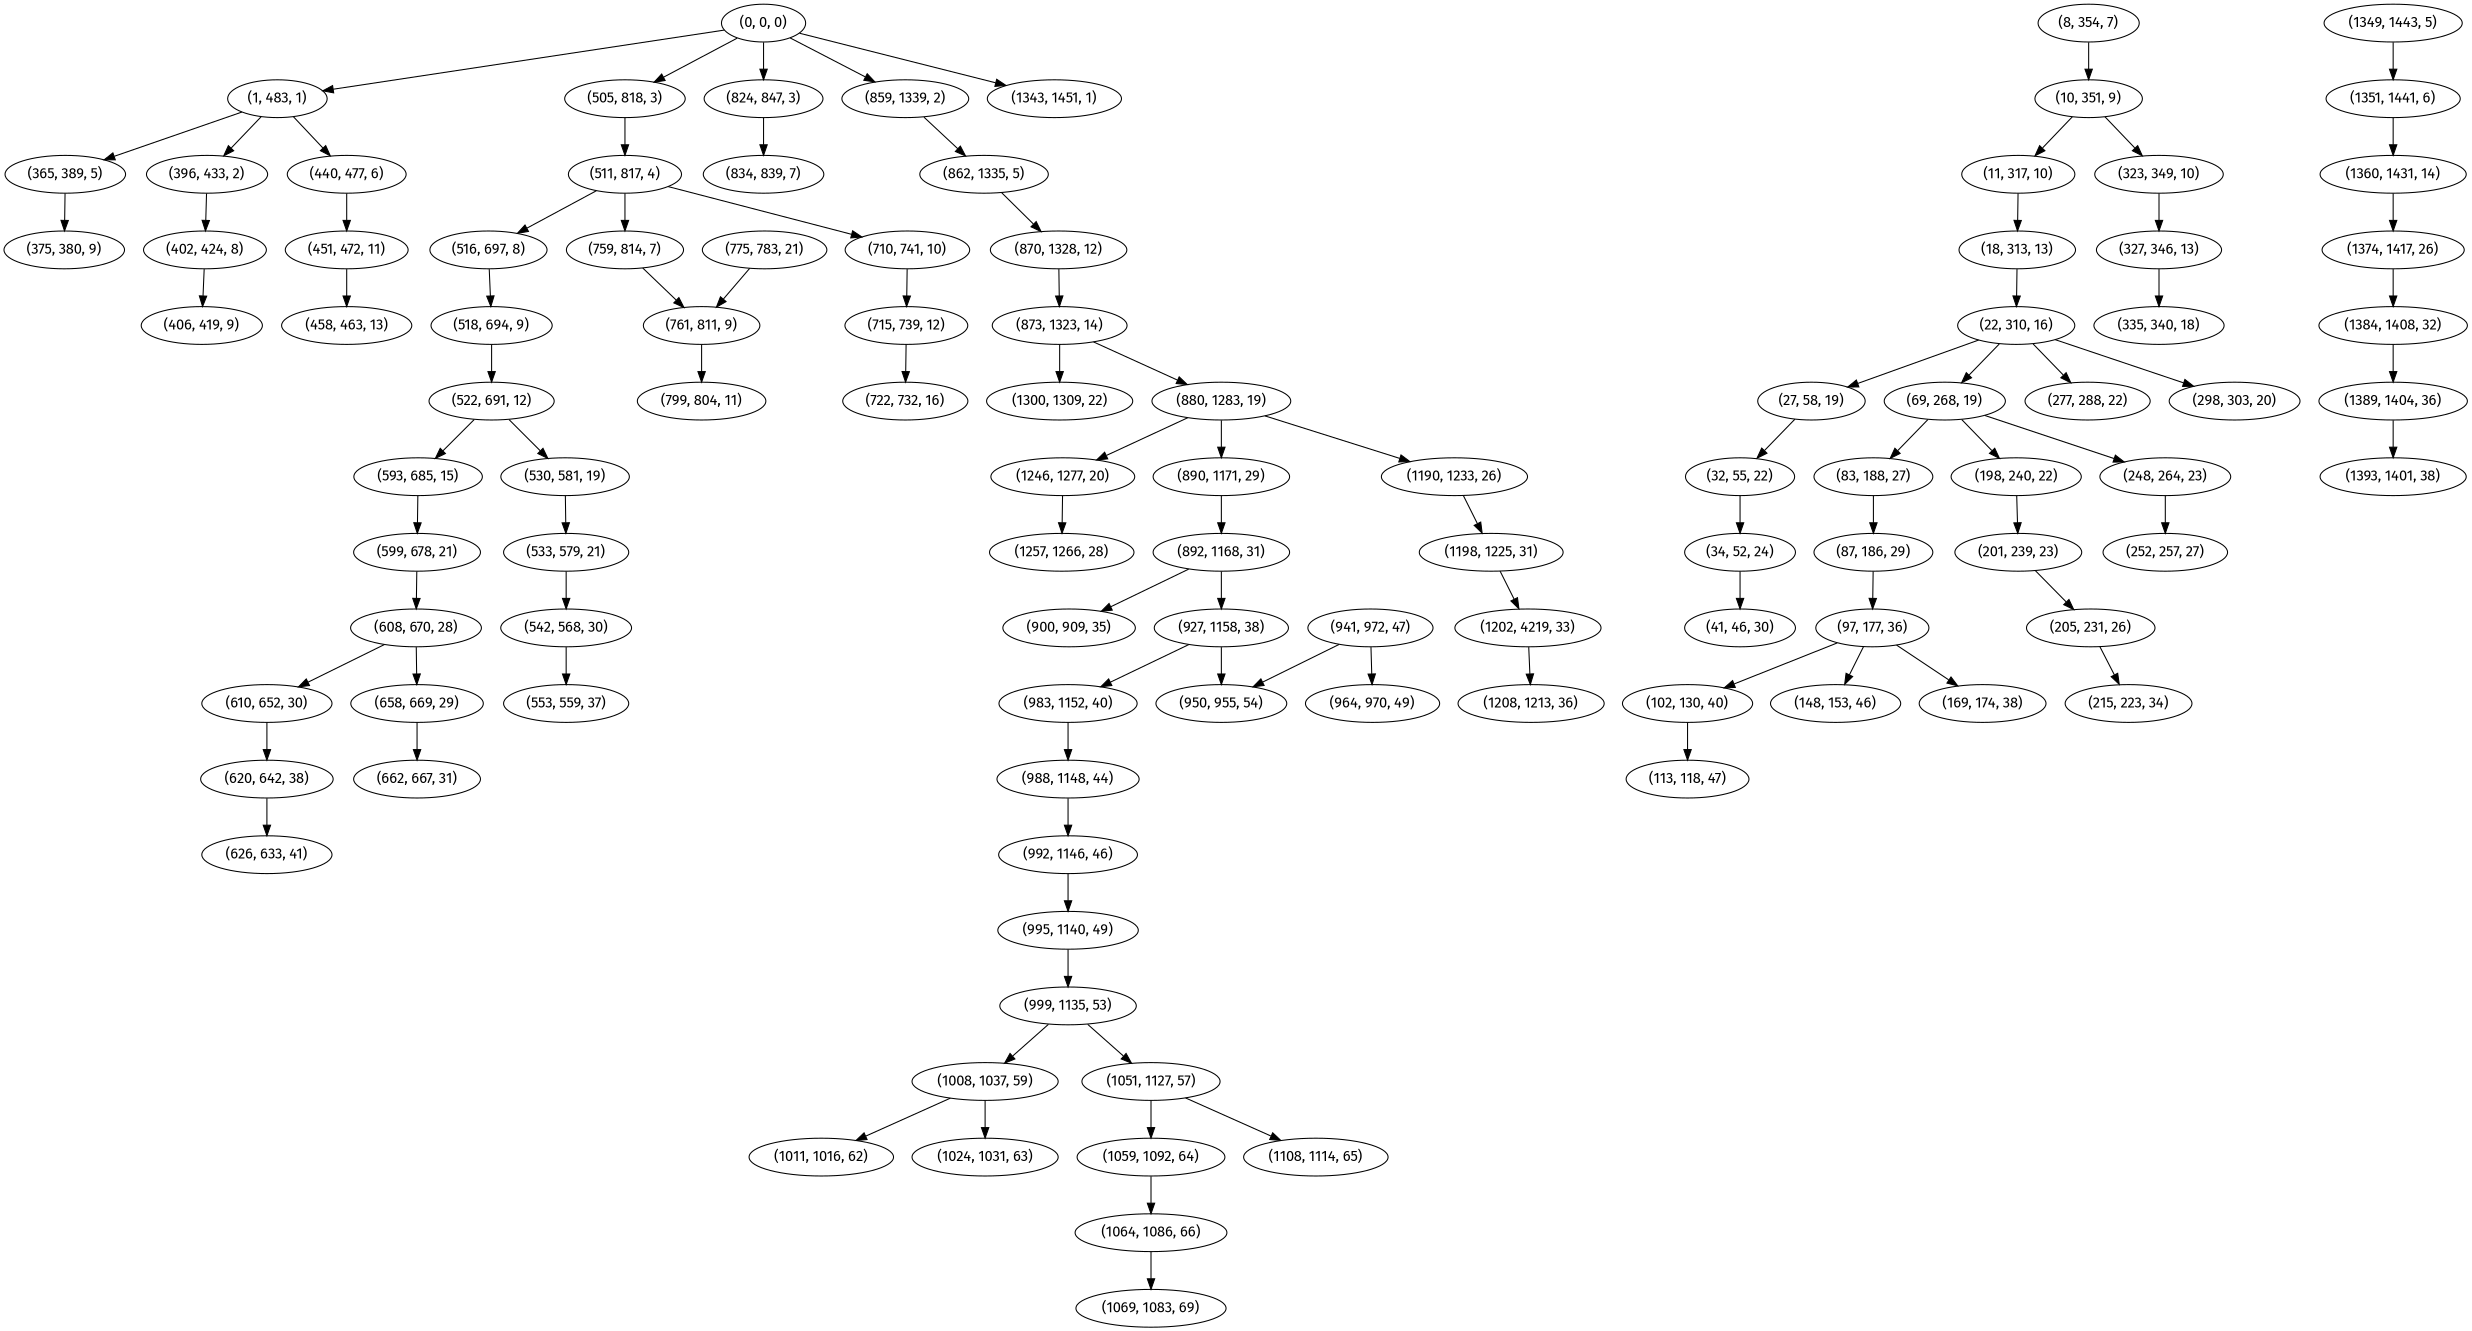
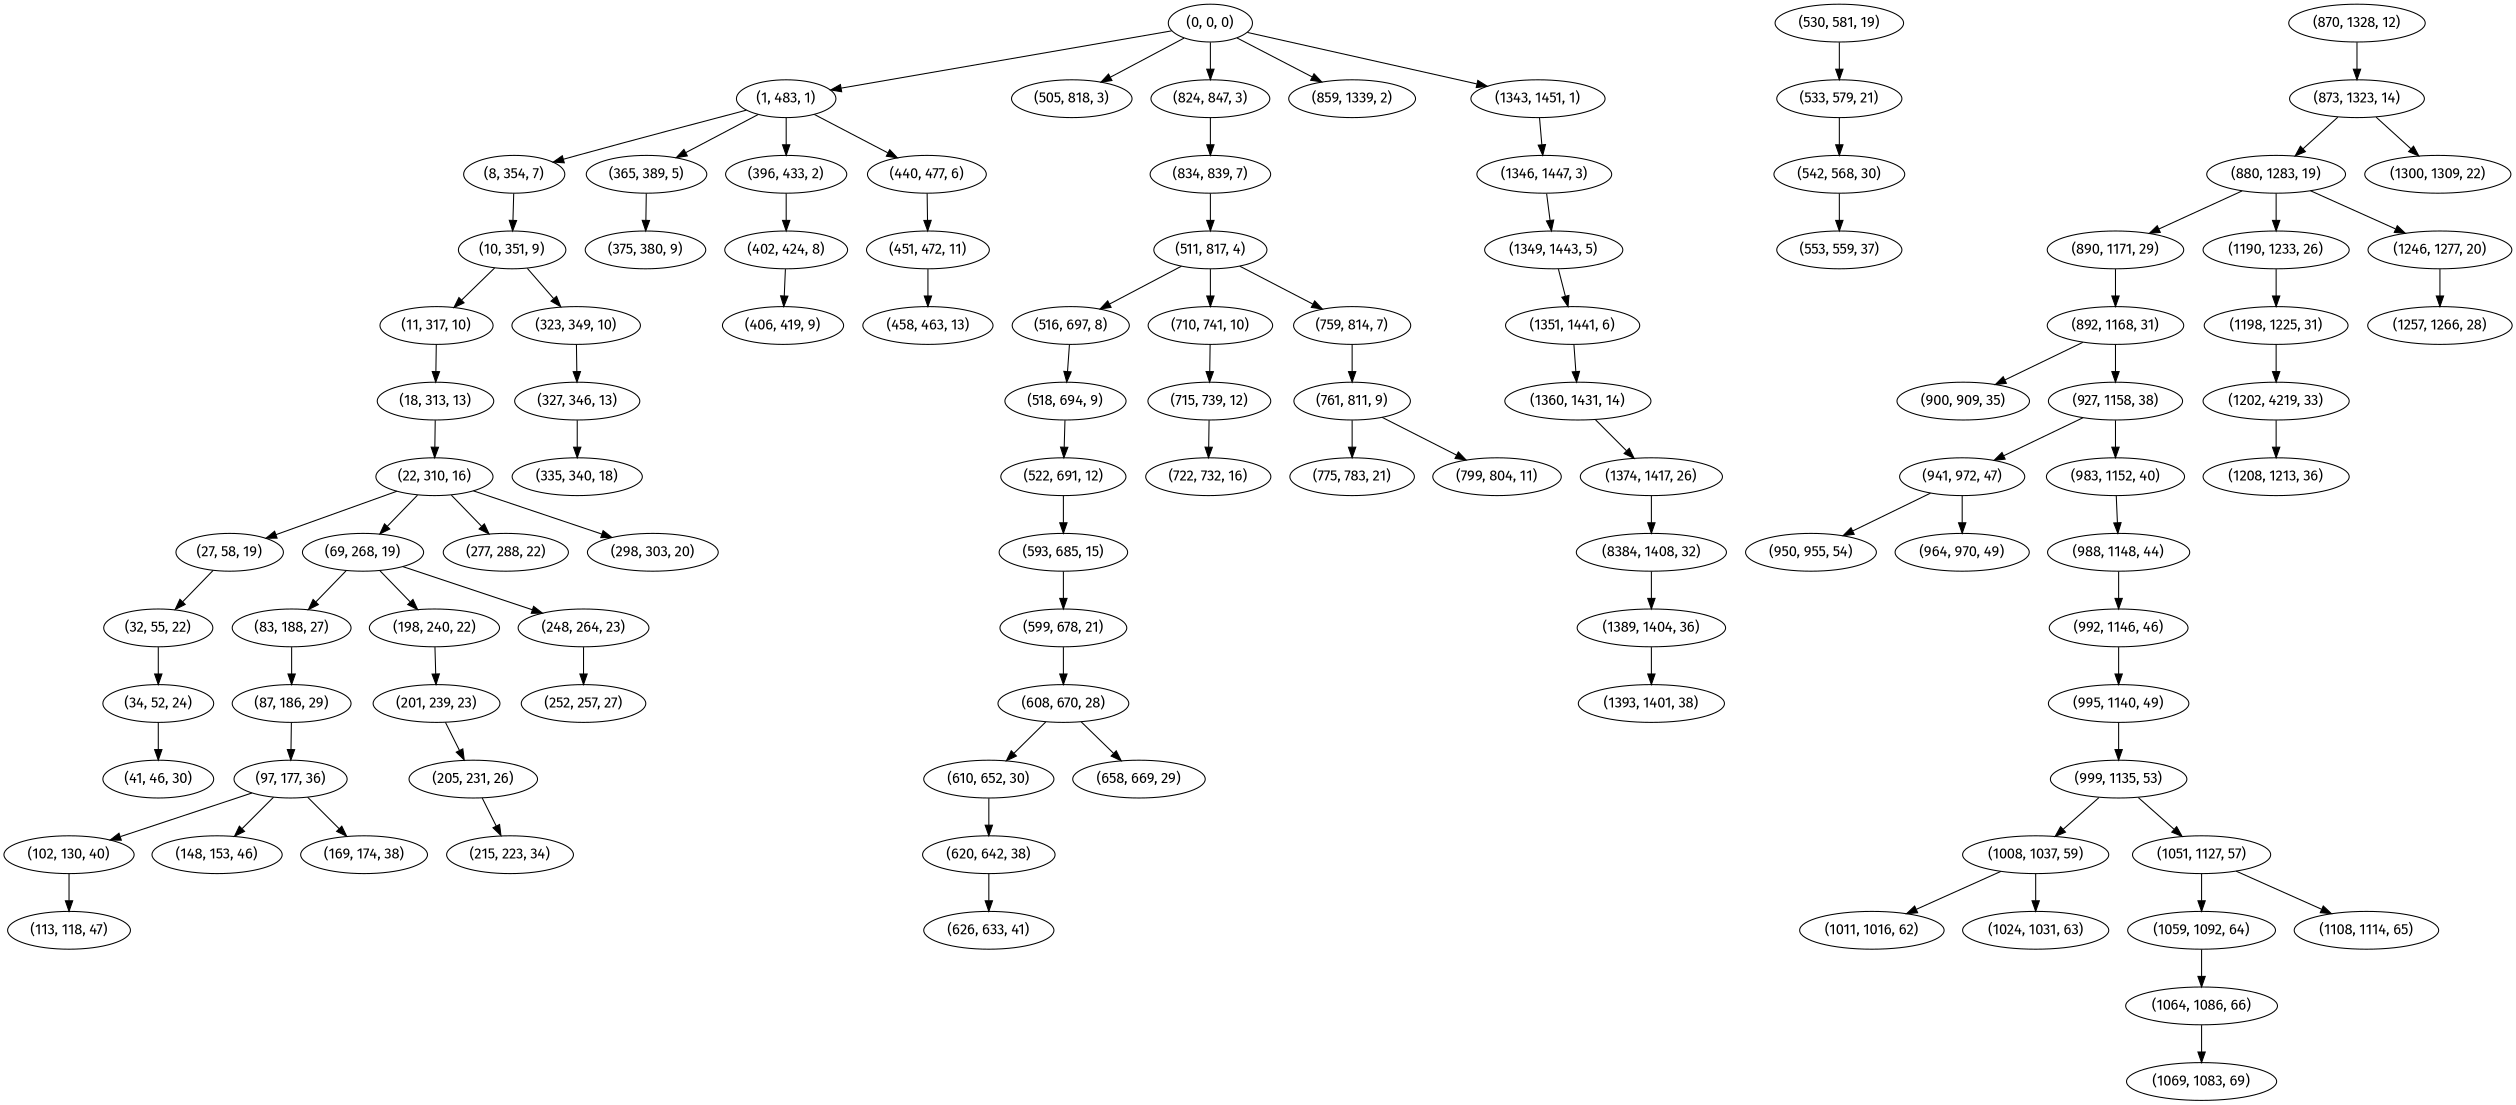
edge "(505, 818, 3)" -> "(511, 817, 4)": now "(834, 839, 7)" -> "(511, 817, 4)"
edge "(1, 483, 1)" -> "(8, 354, 7)": added
node "(862, 1335, 5)": removed
node "(1346, 1447, 3)": added
edge "(775, 783, 21)" -> "(761, 811, 9)": reversed
node "(1384, 1408, 32)": label "(1384, 1408, 32)" -> "(8384, 1408, 32)"
edge "(522, 691, 12)" -> "(530, 581, 19)": removed
edge "(927, 1158, 38)" -> "(950, 955, 54)": now "(927, 1158, 38)" -> "(941, 972, 47)"
node "(662, 667, 31)": removed
